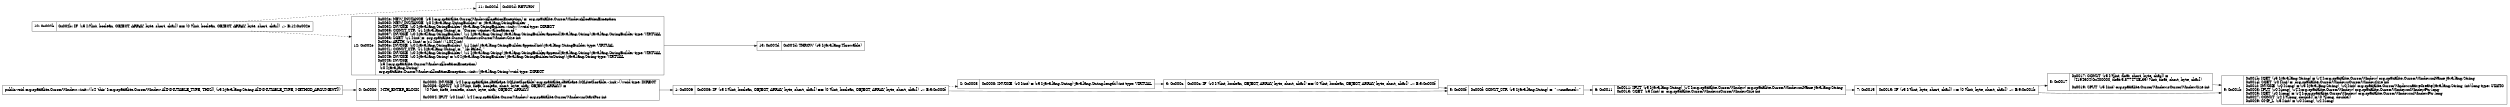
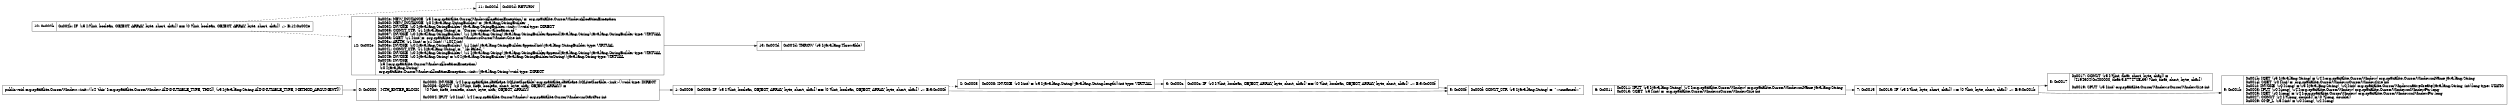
edge "8: 0x0017" -> "9: 0x001b": removed
edge "5: 0x000f" -> "6: 0x0011": removed
